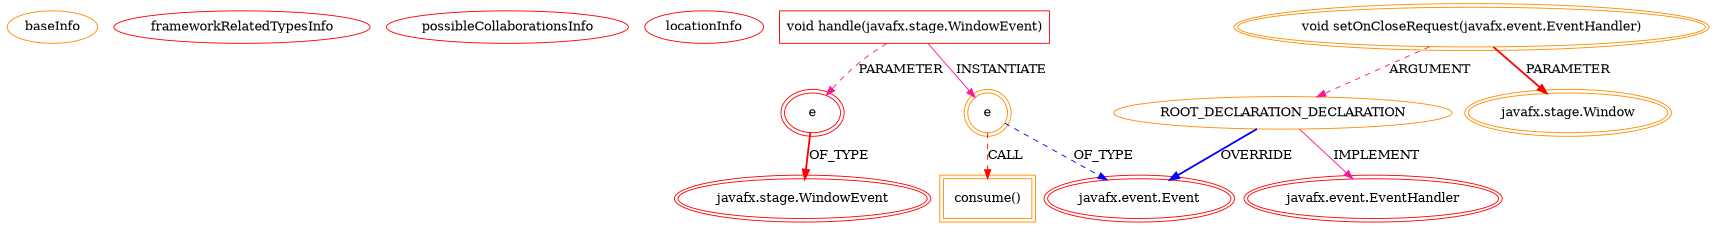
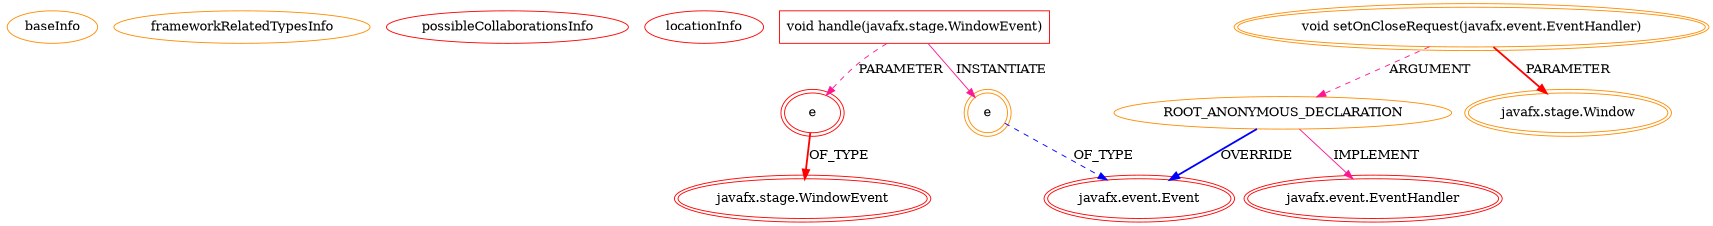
node "frameworkRelatedTypesInfo": color red -> darkorange
node "ROOT_DECLARATION_DECLARATION": label "ROOT_DECLARATION_DECLARATION" -> "ROOT_ANONYMOUS_DECLARATION"
node "consume()": removed
